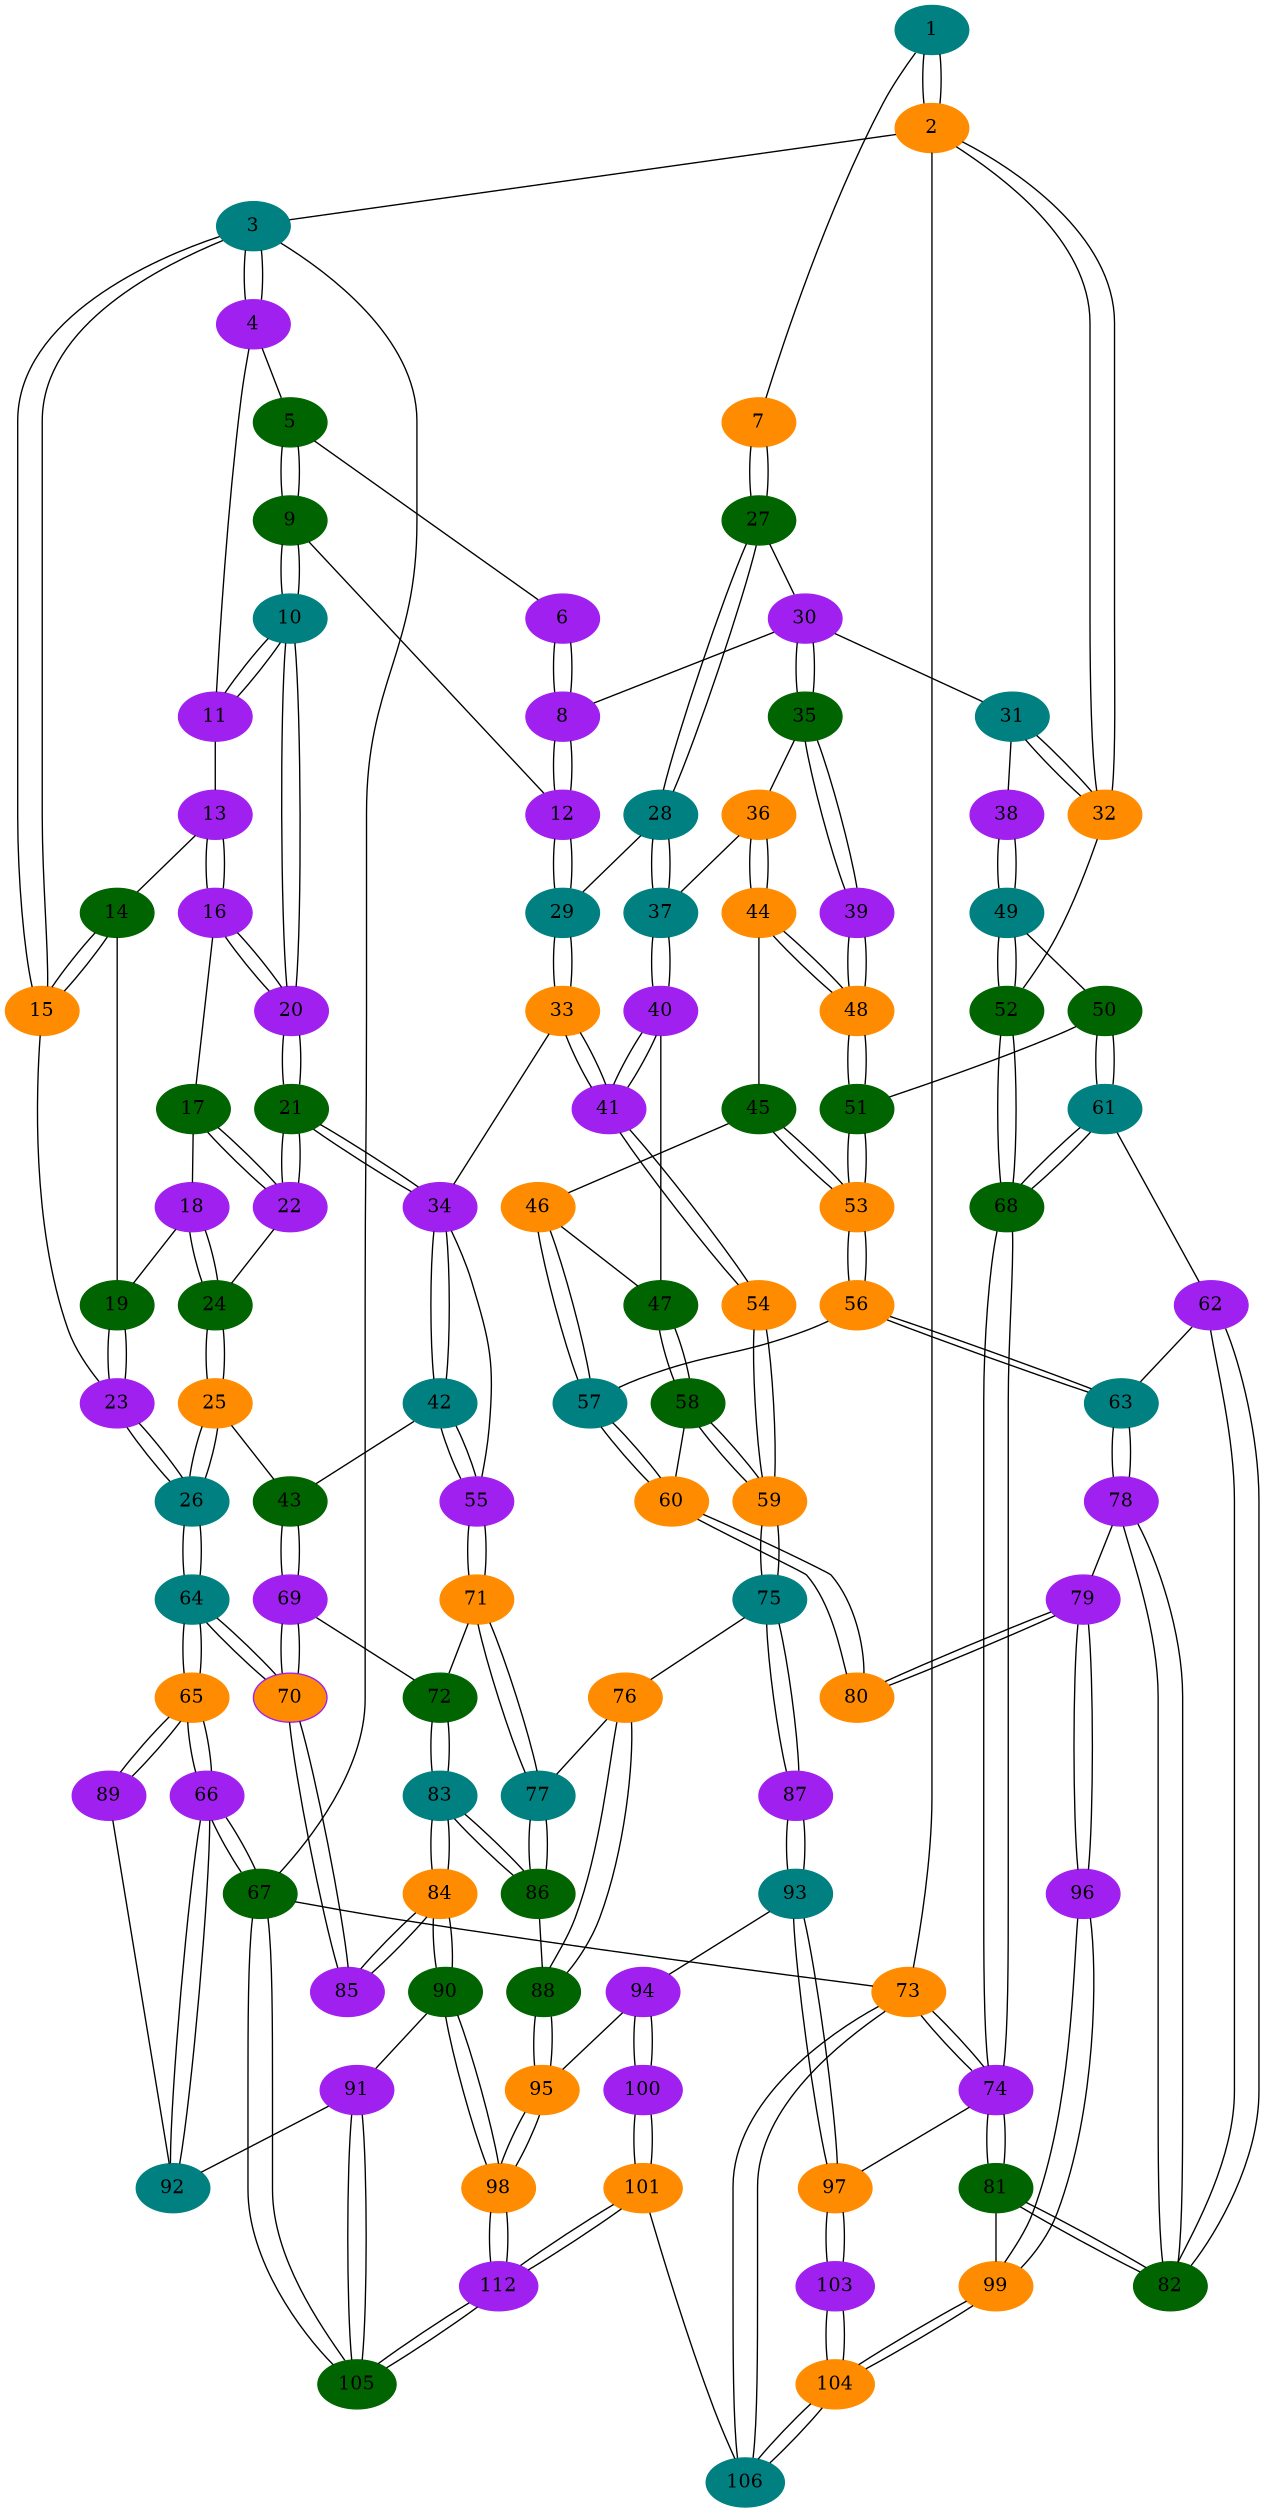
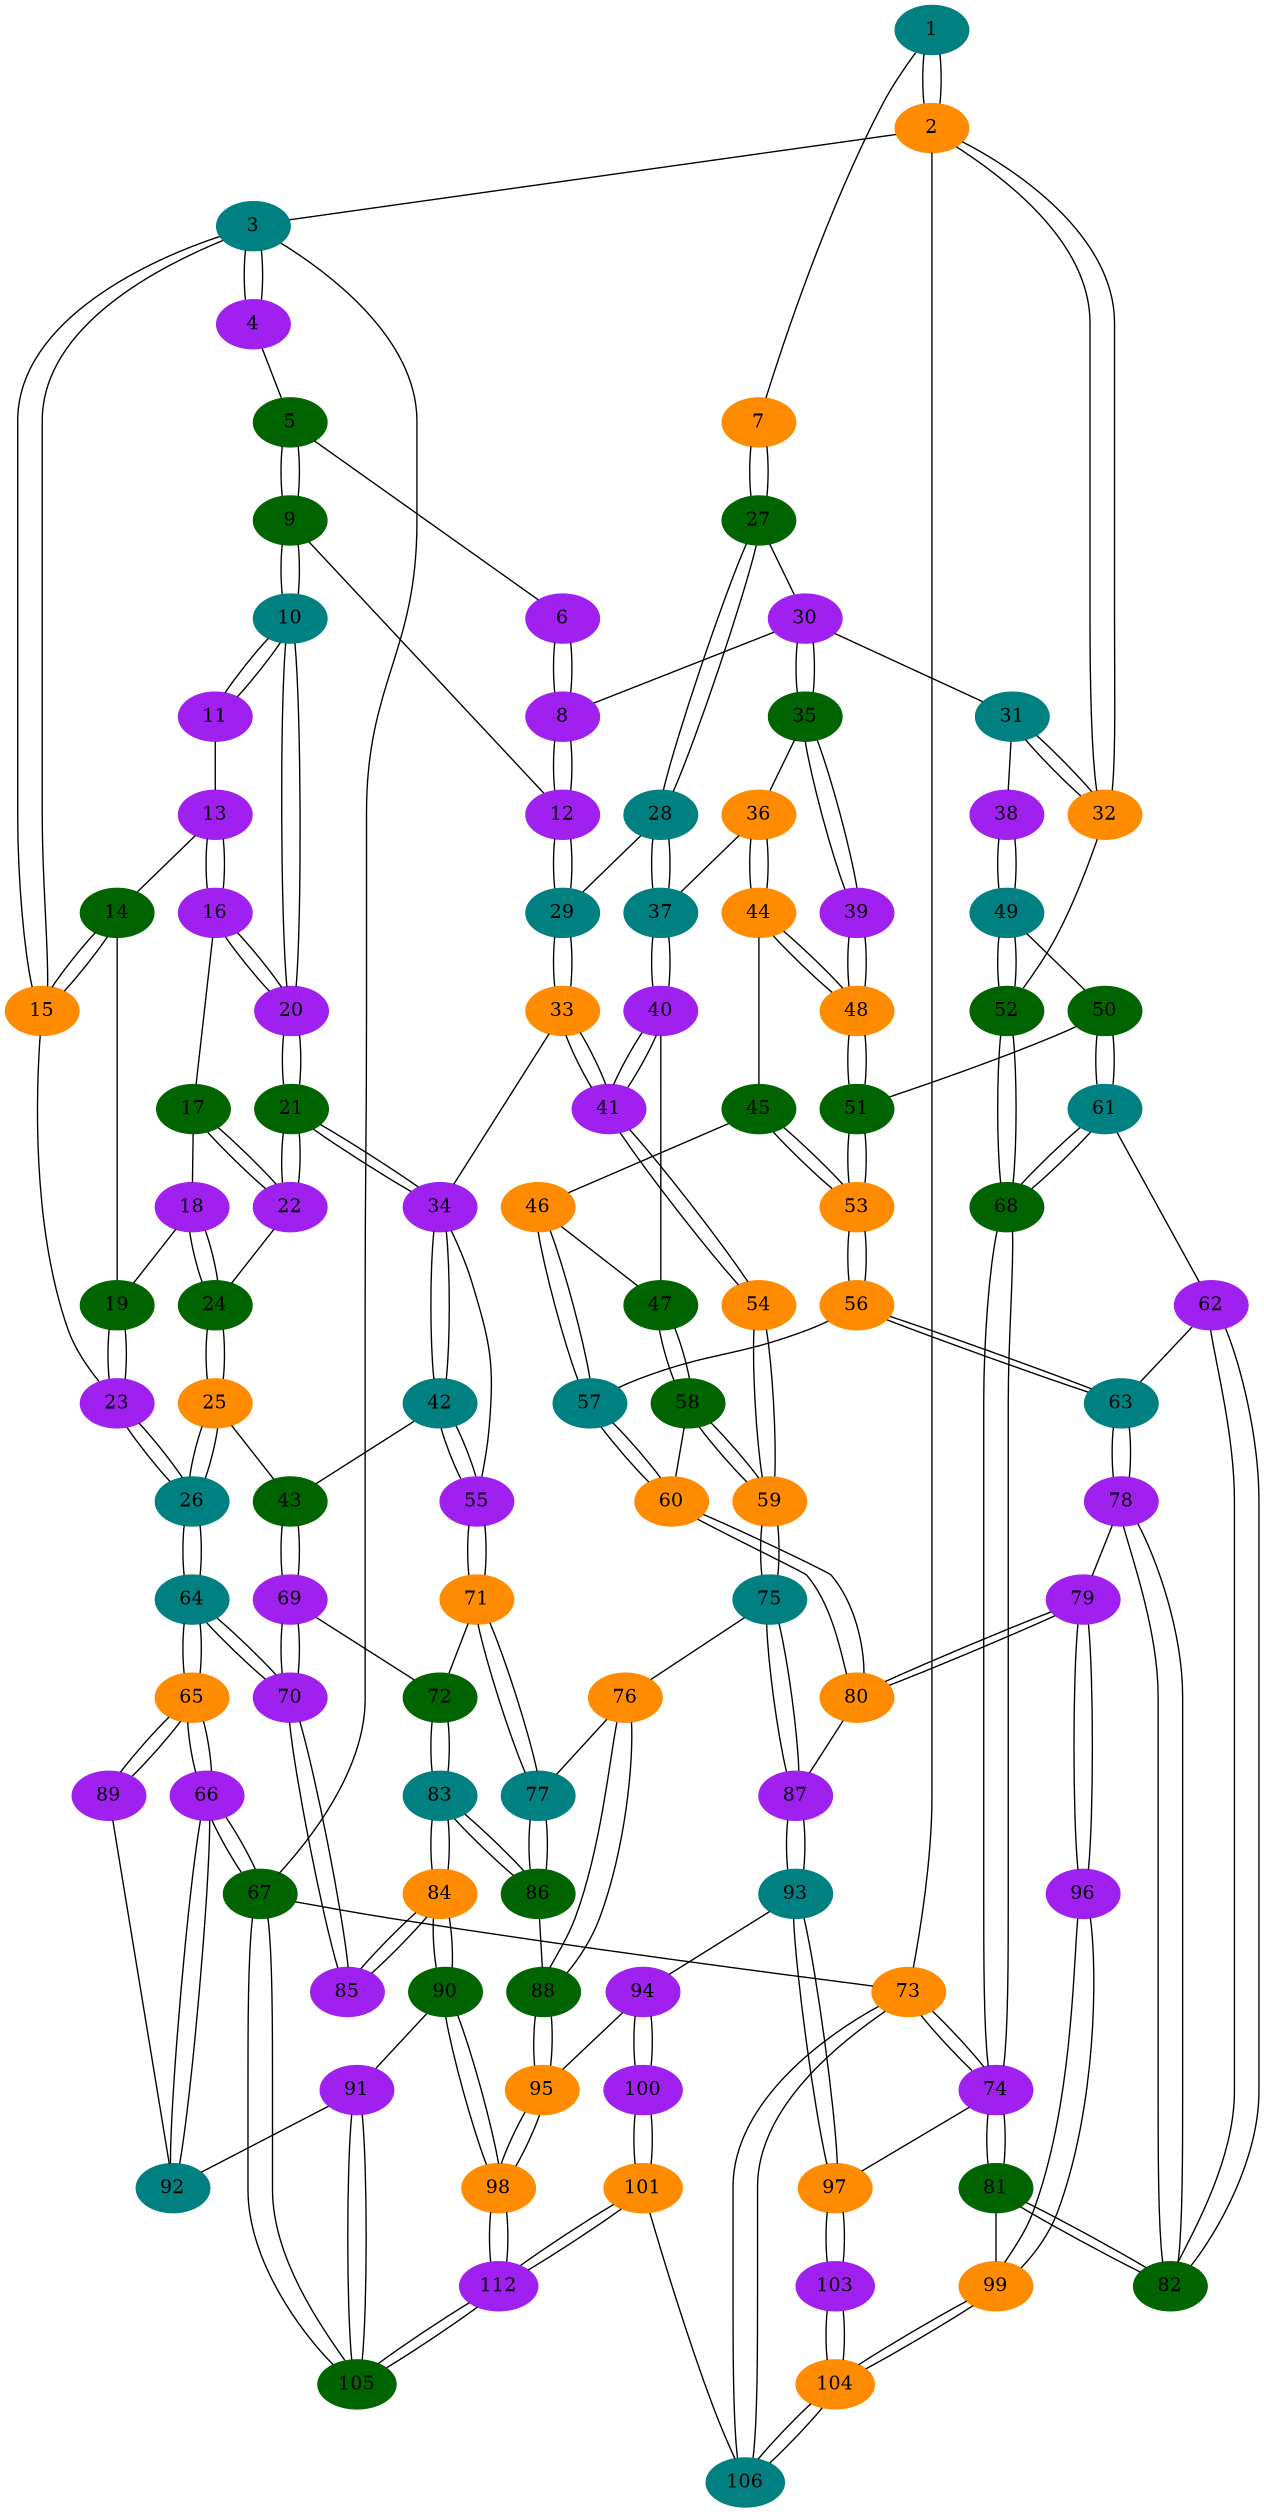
edge "4" -- "11": removed
node "70": fillcolor darkorange -> purple
edge "80" -- "87": added
